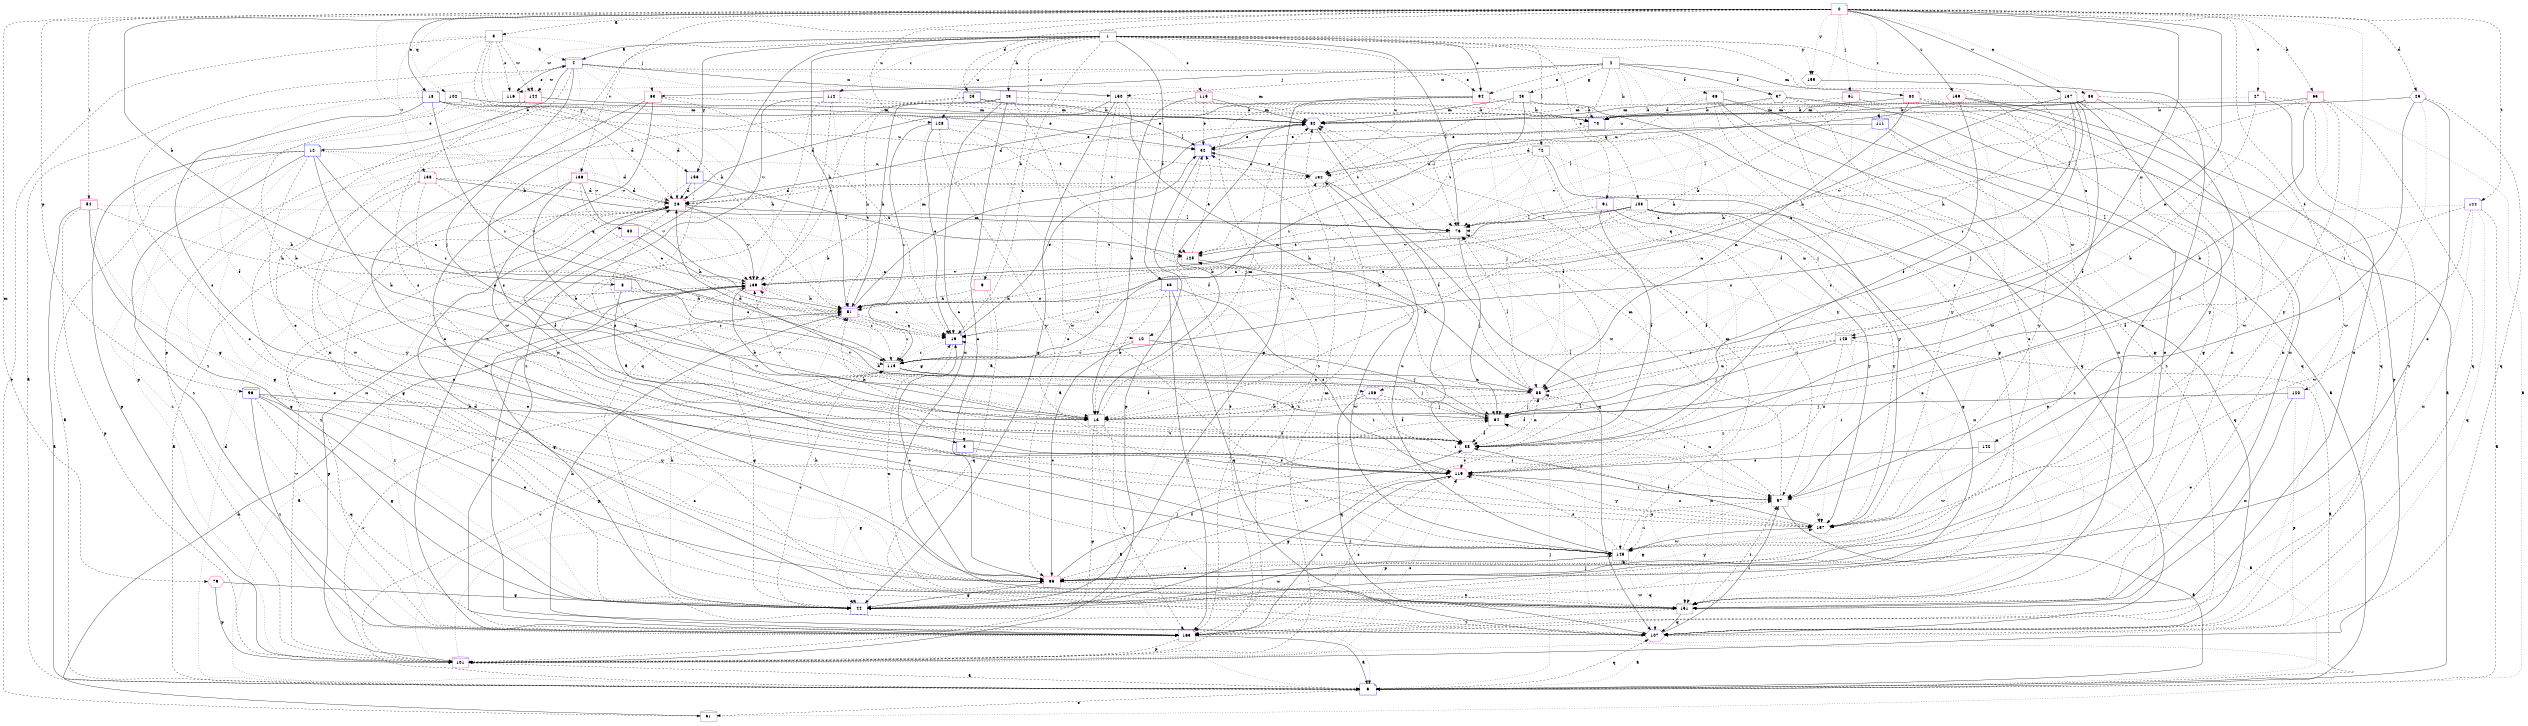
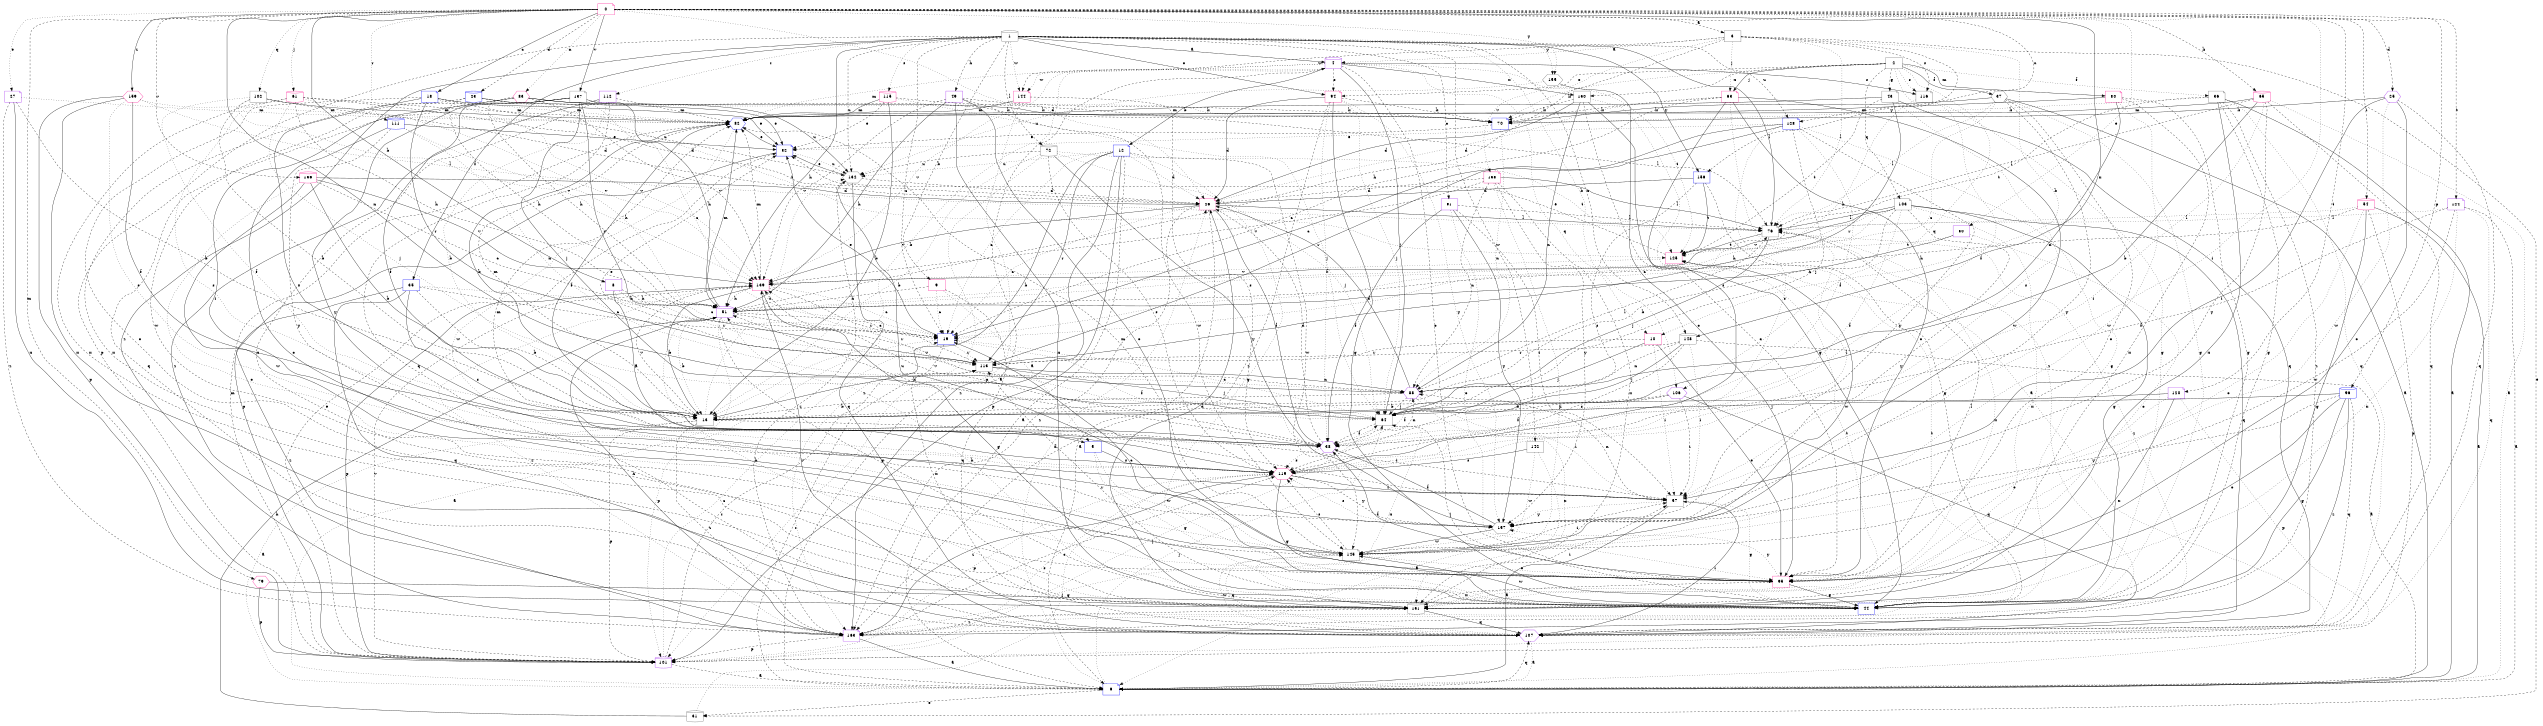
edge "23" -> "51": label "k" -> "h"
edge "31" -> "64": now "31" -> "119"
